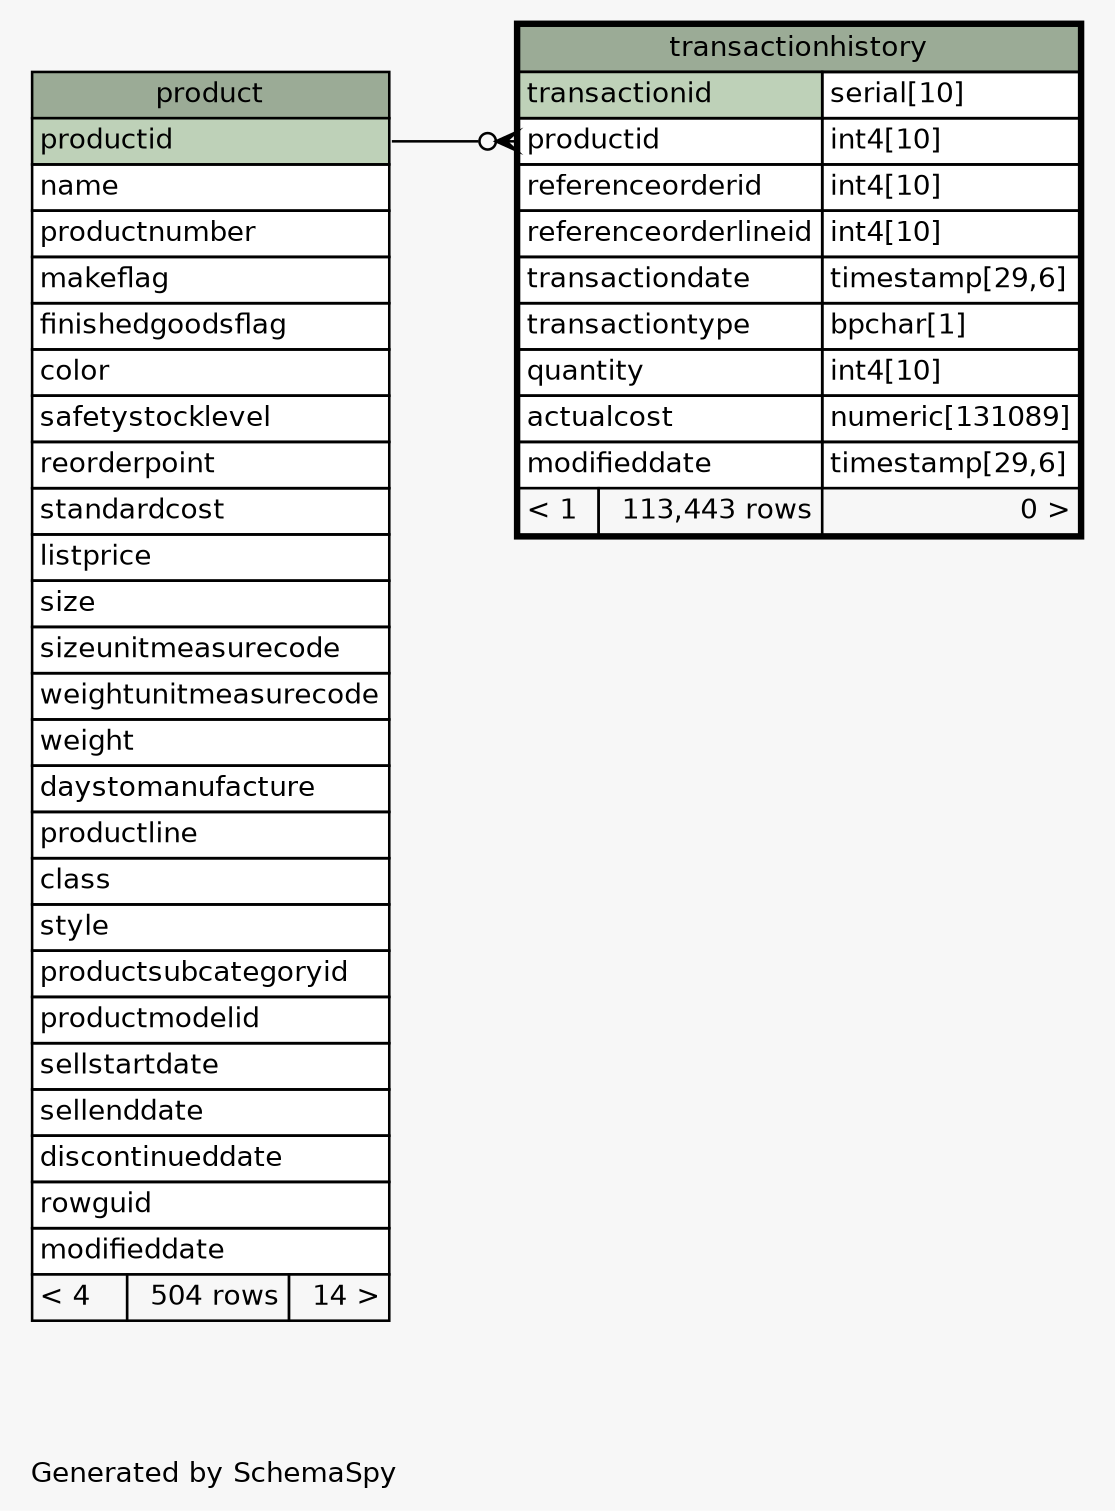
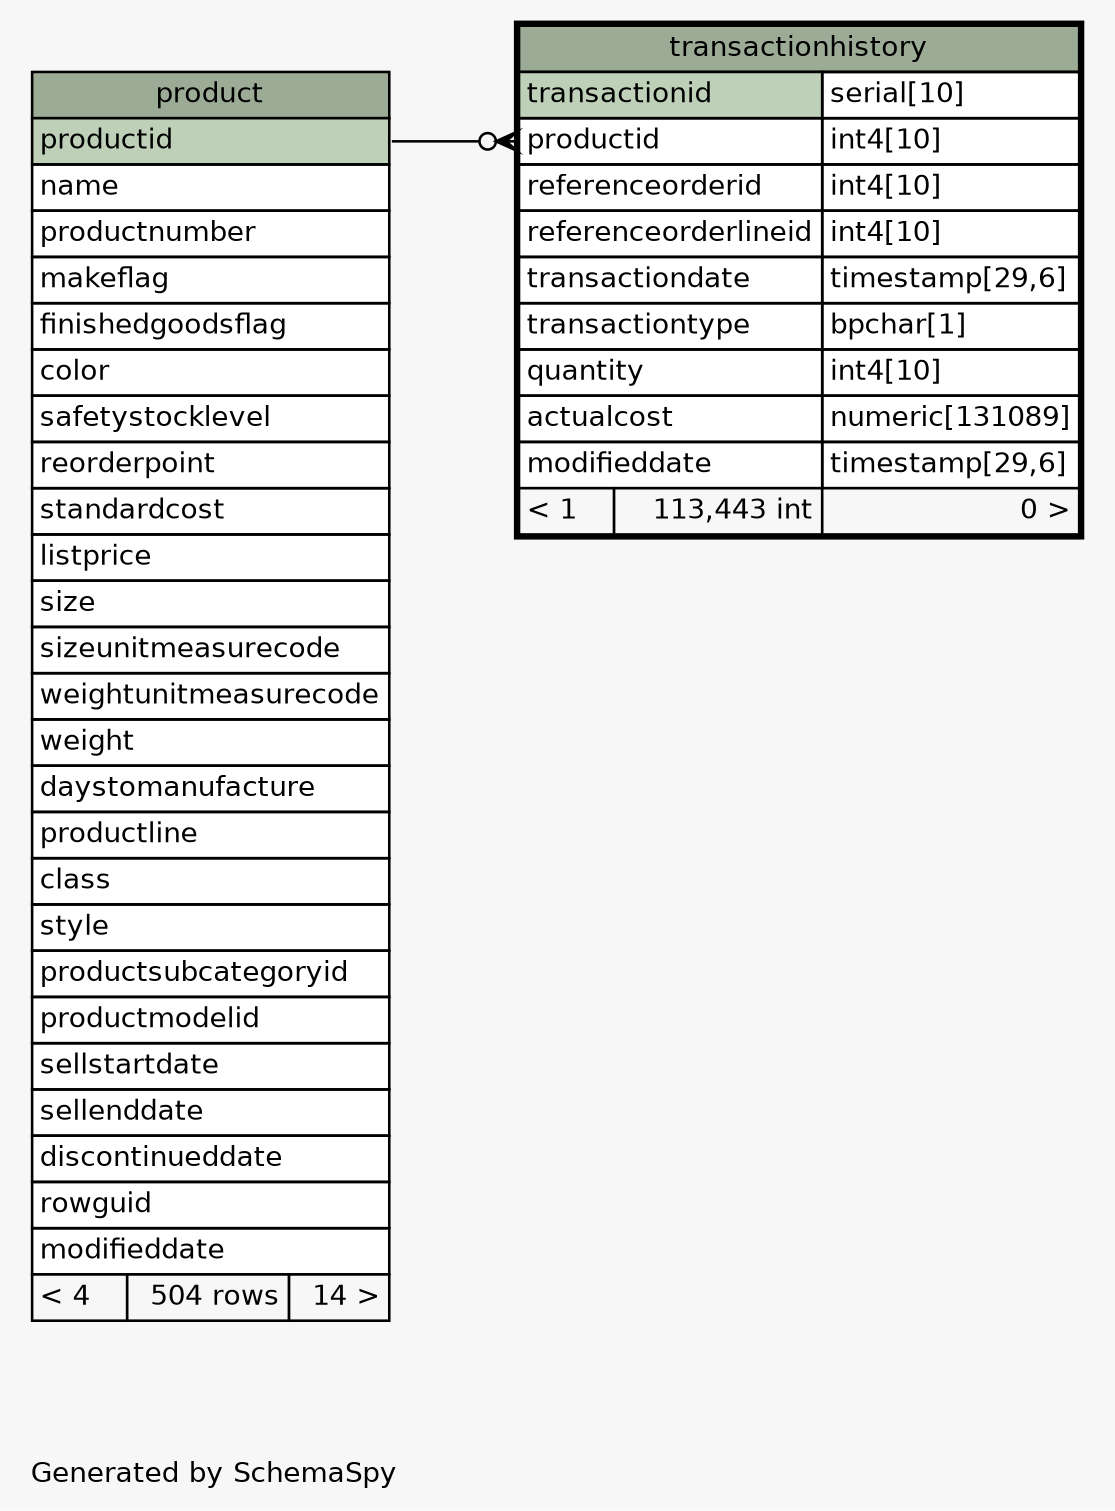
node "transactionhistory": text "113,443 rows" -> "113,443 int"
